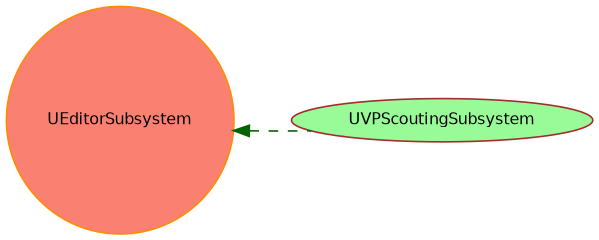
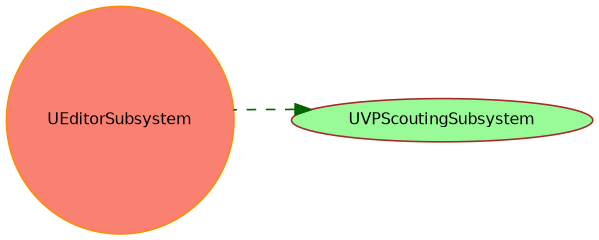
edge "UVPScoutingSubsystem" -> "UEditorSubsystem": reversed
